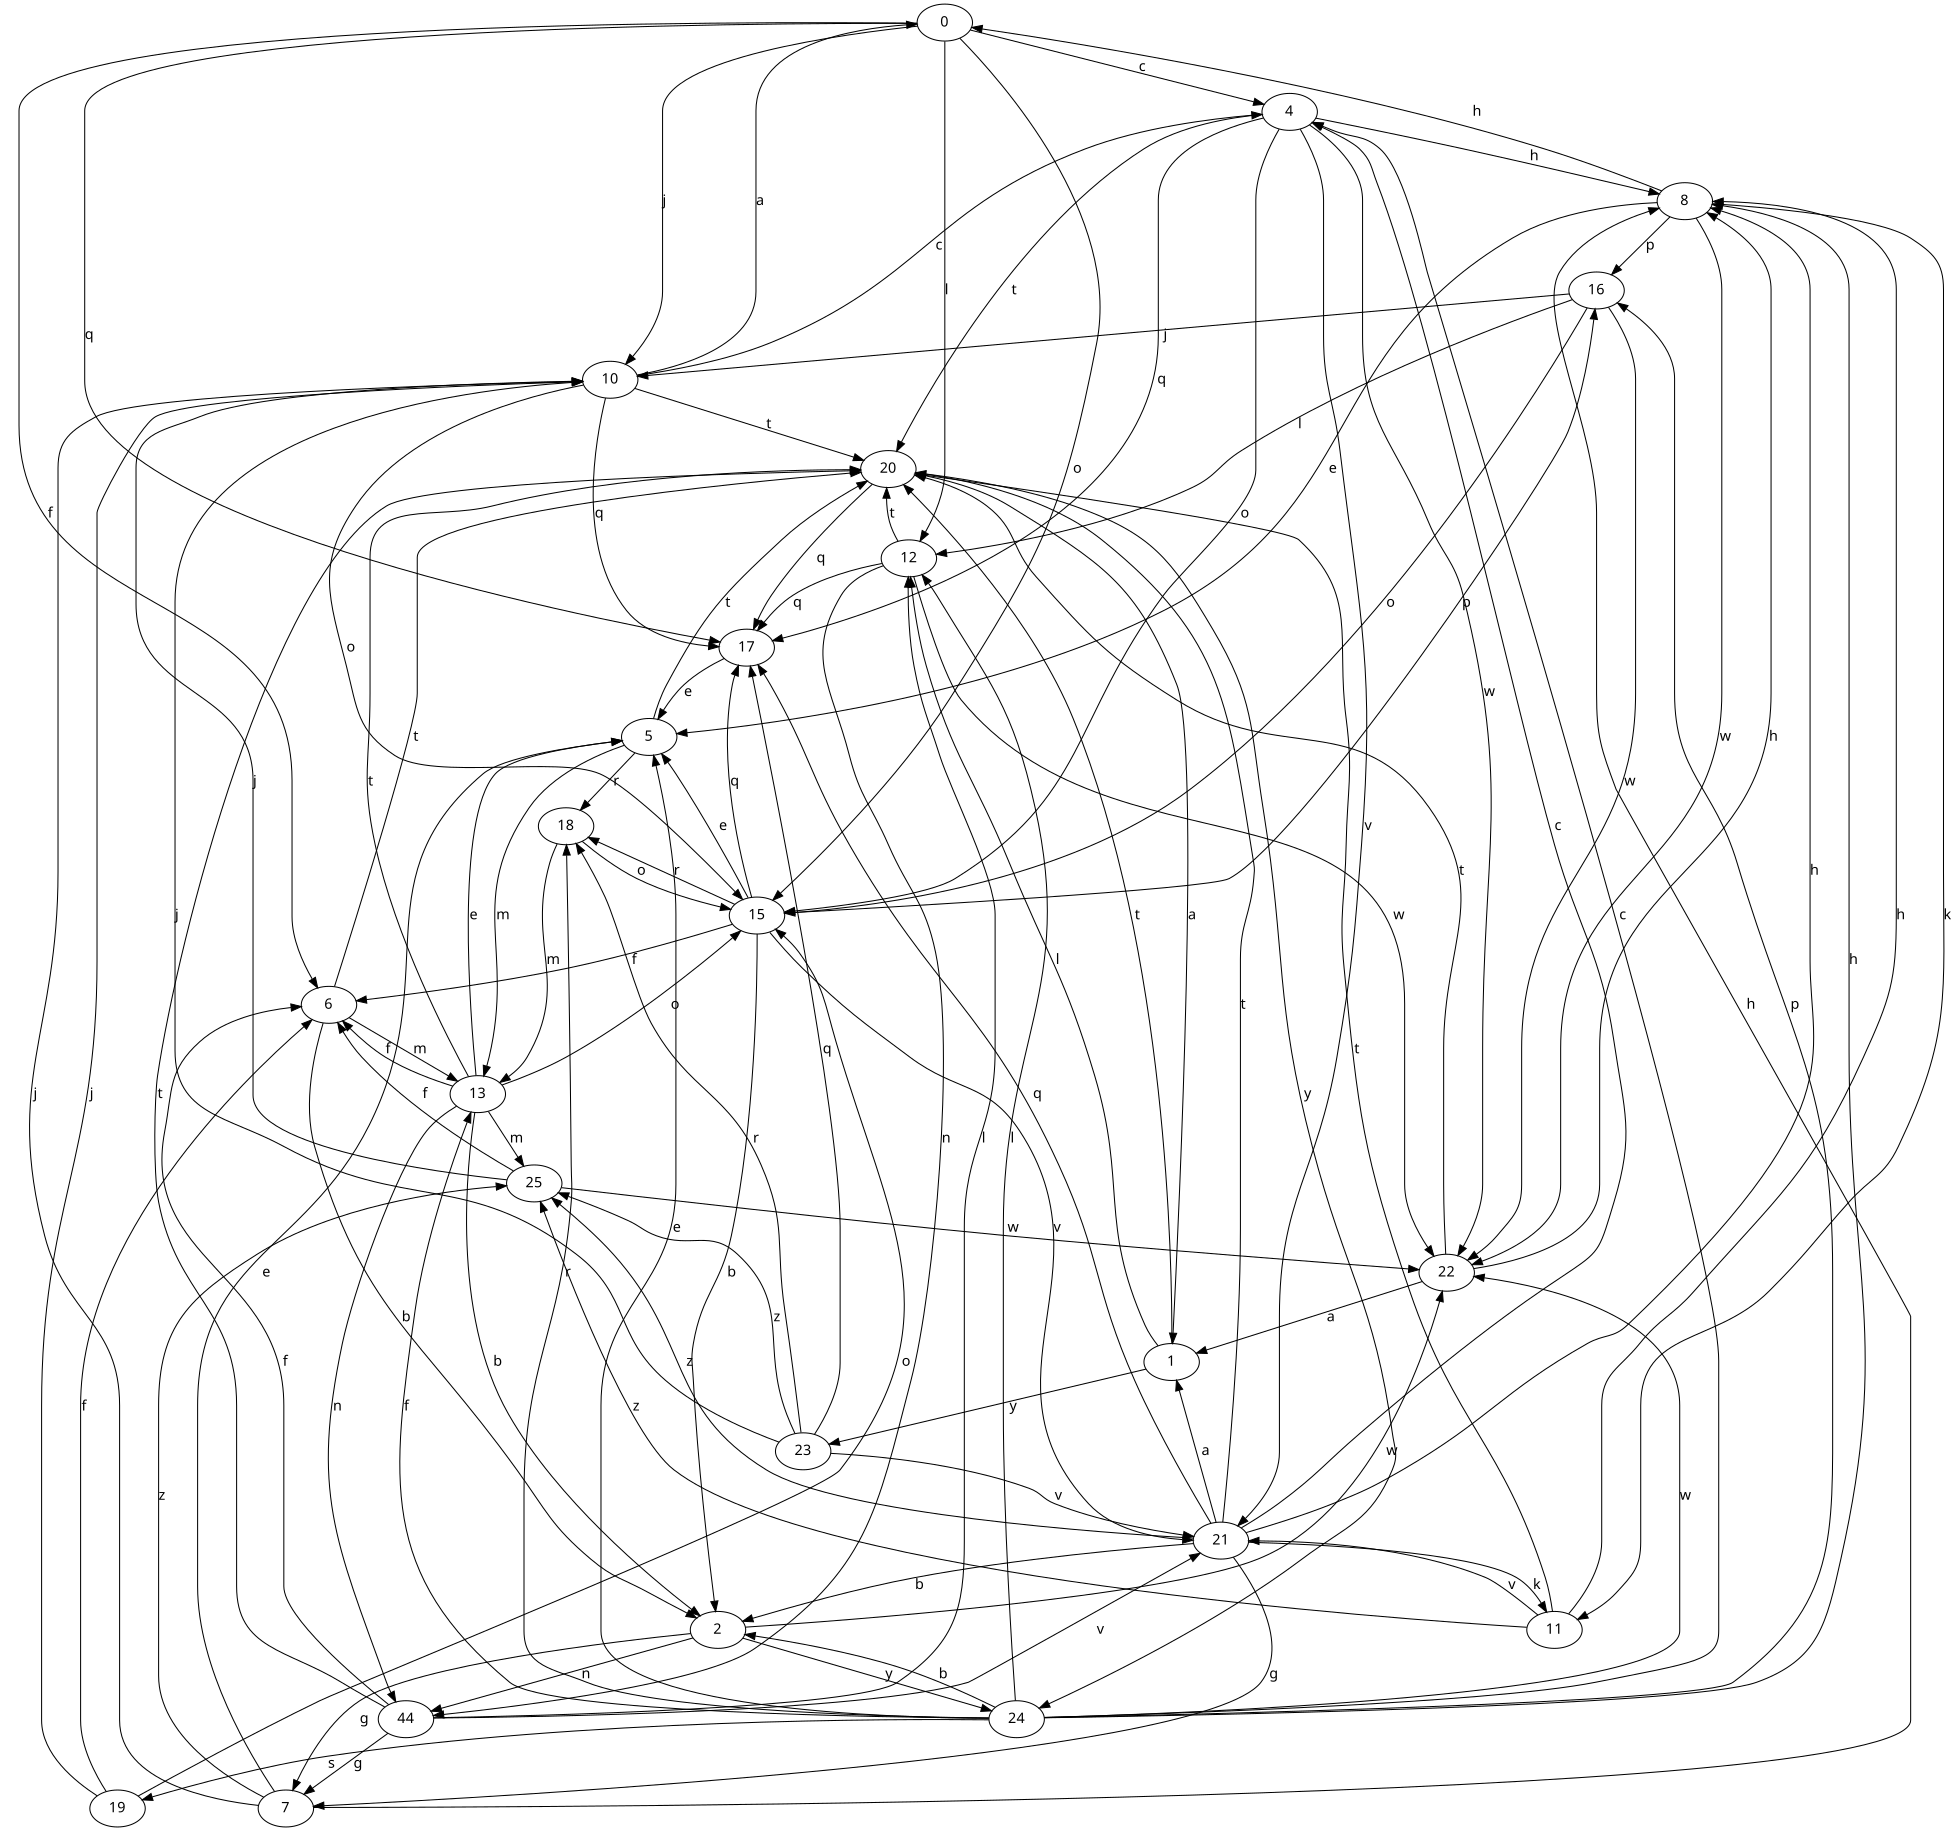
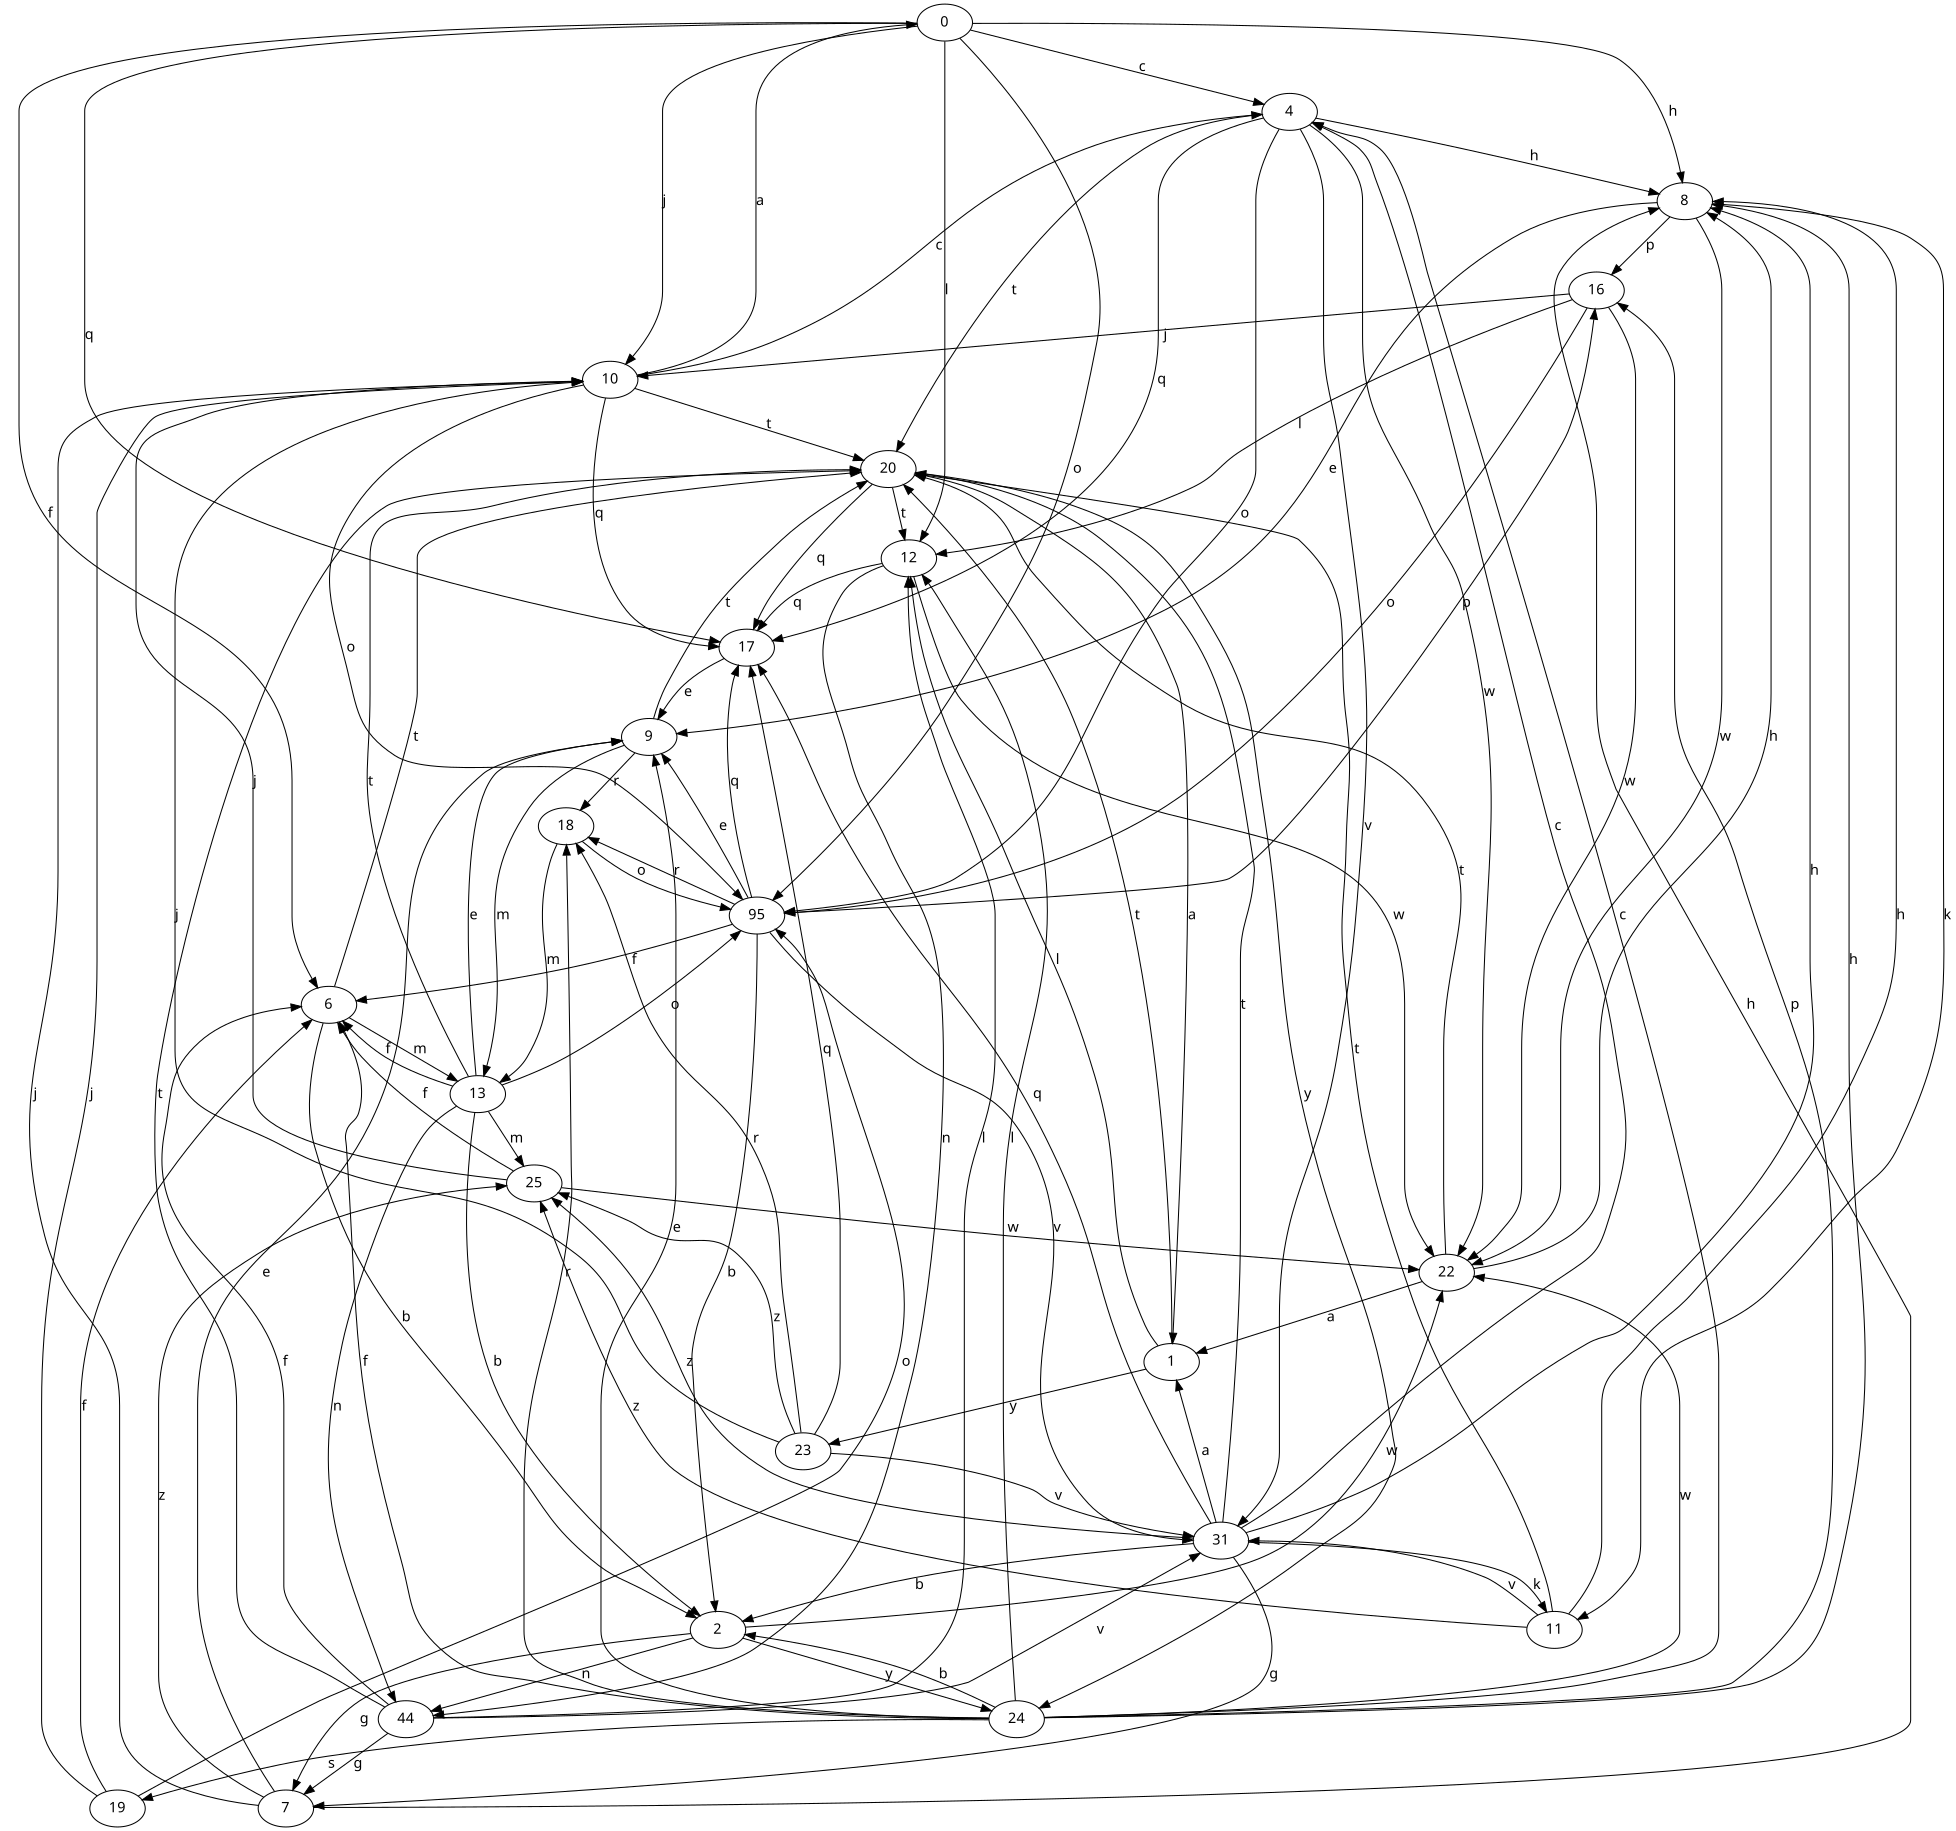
edge "8" -> "0": reversed
edge "12" -> "20": reversed
node "5": label "5" -> "9"
node "15": label "15" -> "95"
node "21": label "21" -> "31"
edge "24" -> "13": now "24" -> "6"
